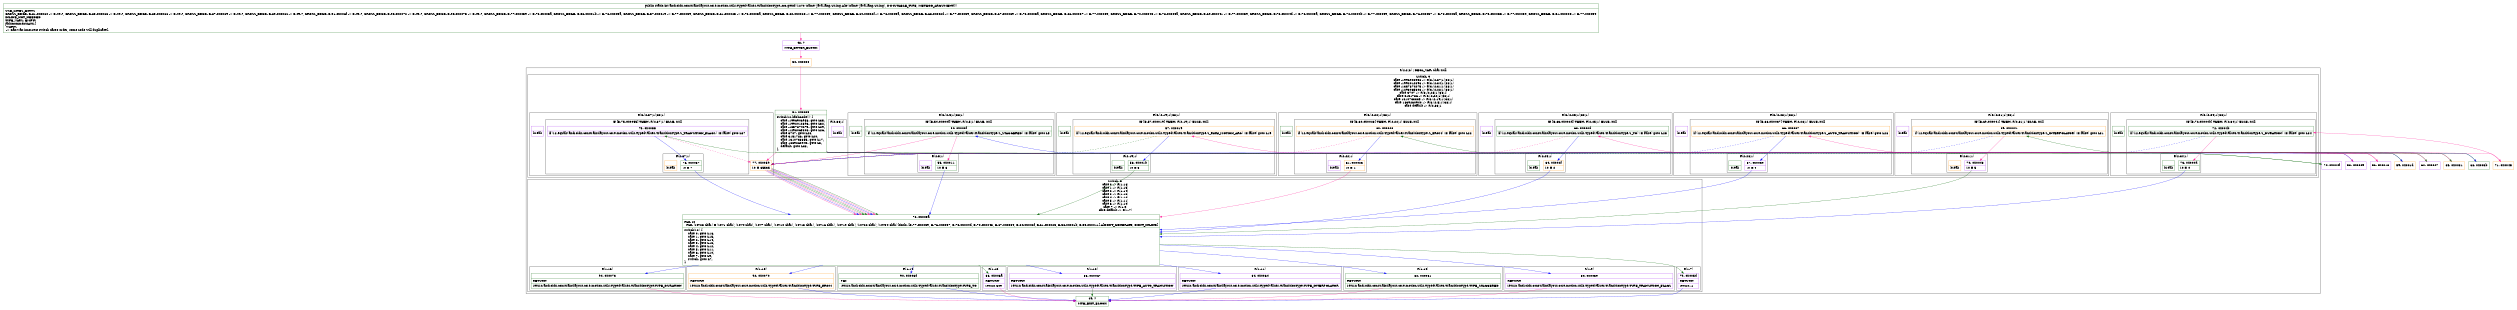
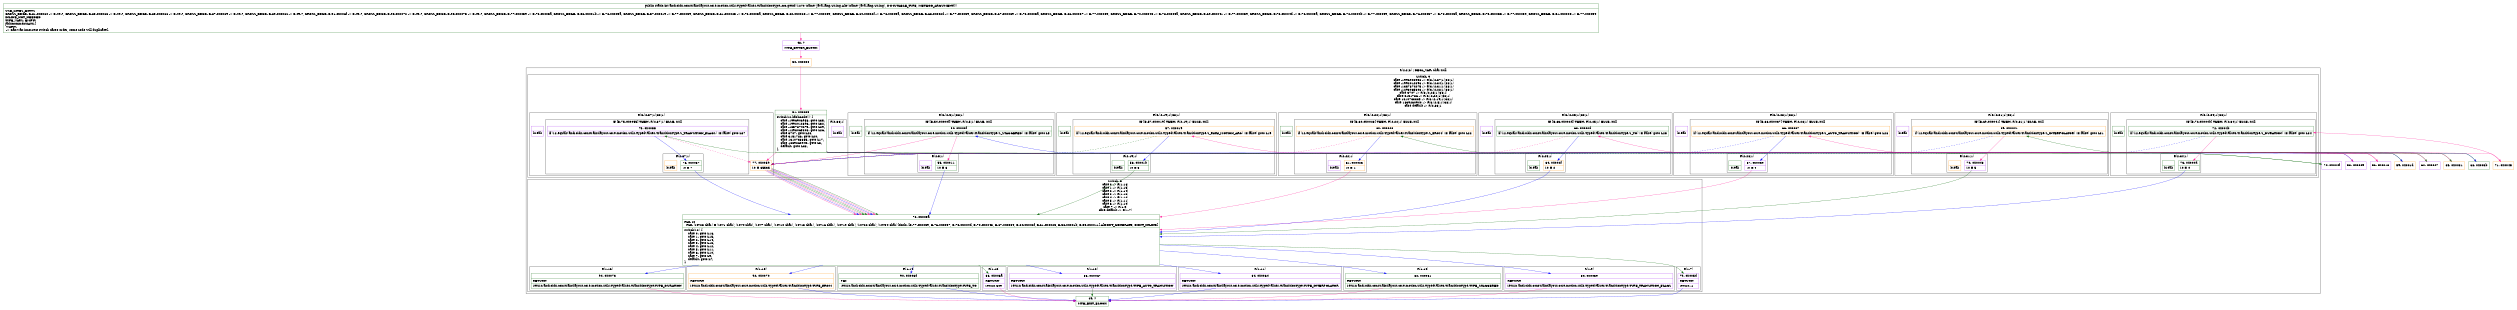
edge "67: 0x0039" -> "78: 0x005a": color blue -> deeppink
node "78: 0x005a": text "switch: goto L7;" -> "default: goto L7;"
